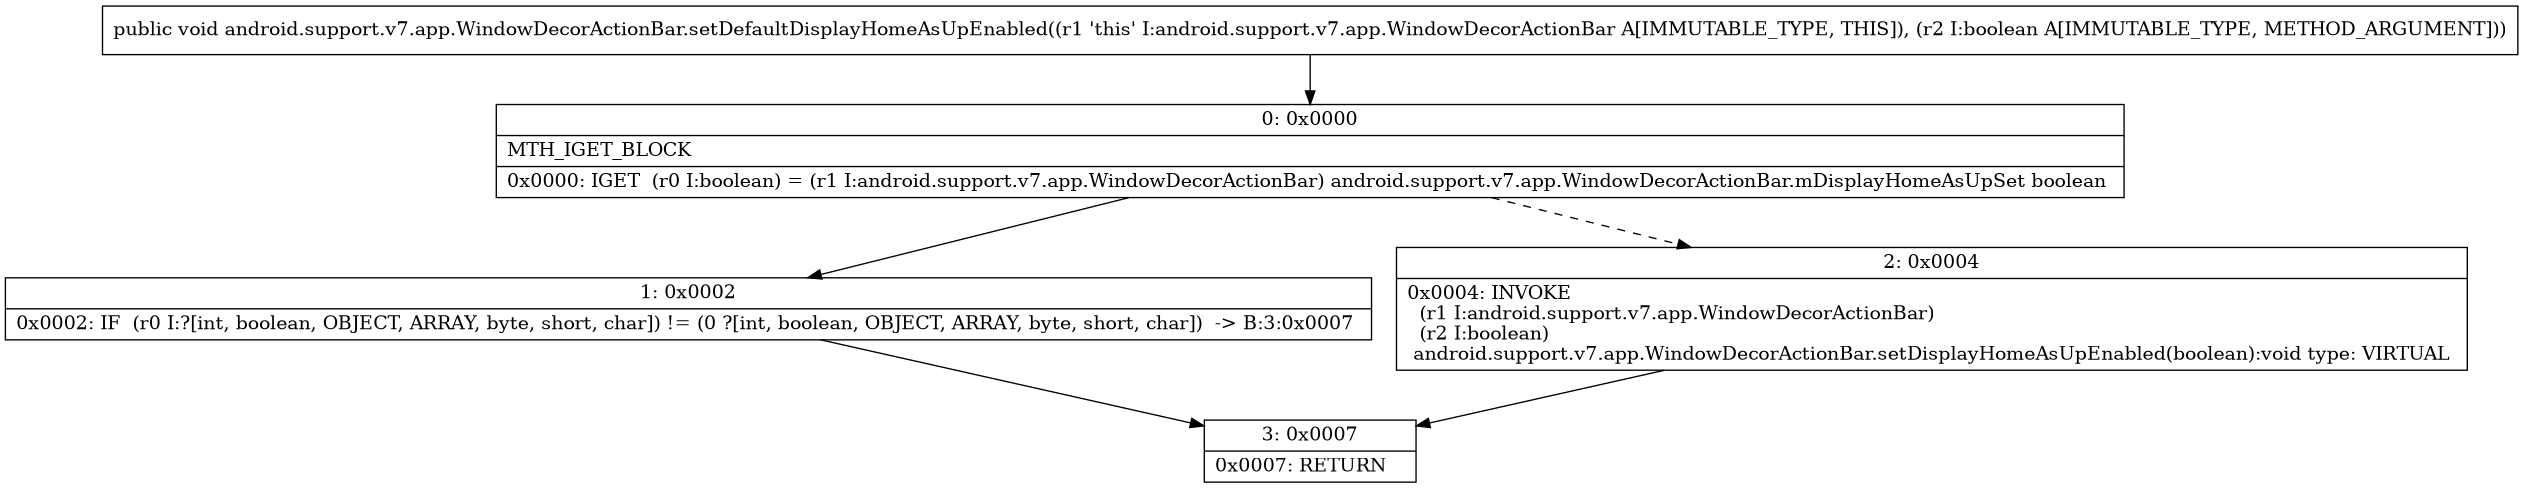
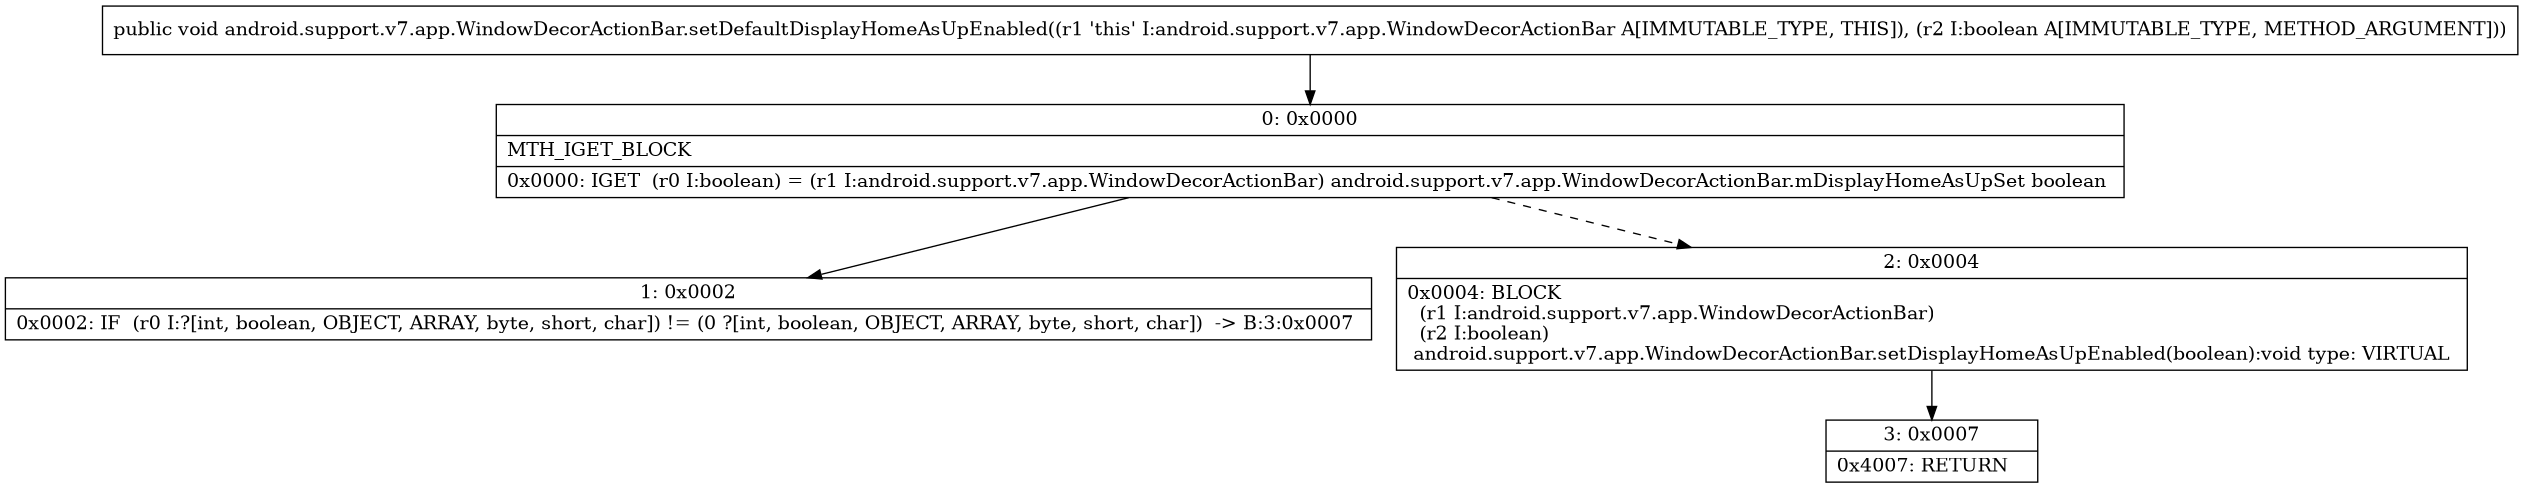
node "2: 0x0004": text "0x0004: INVOKE" -> "0x0004: BLOCK"
edge "1: 0x0002" -> "3: 0x0007": removed
node "3: 0x0007": text "0x0007: RETURN" -> "0x4007: RETURN"
